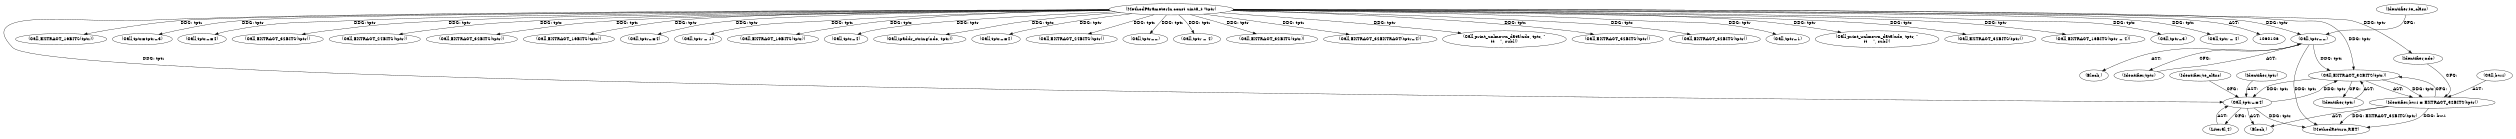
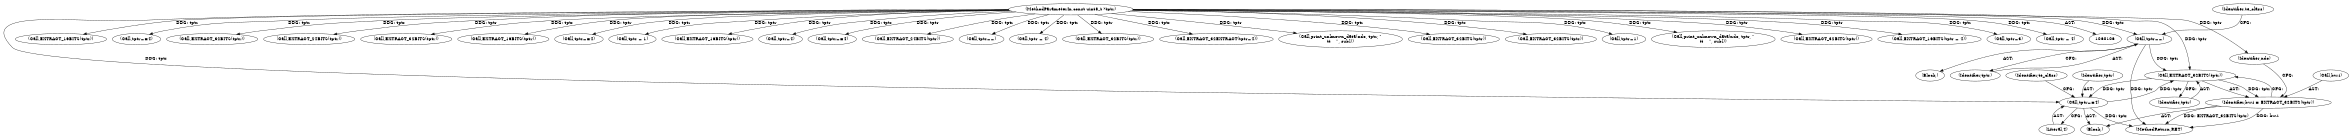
node "(Call,tptr=tptr+3)": removed
node "(Call,ipaddr_string(ndo, tptr))": removed
